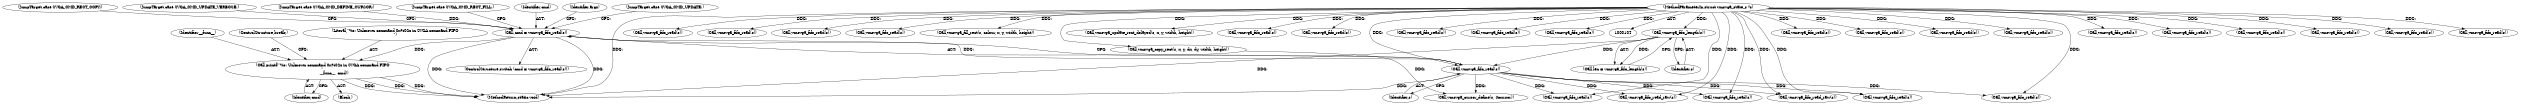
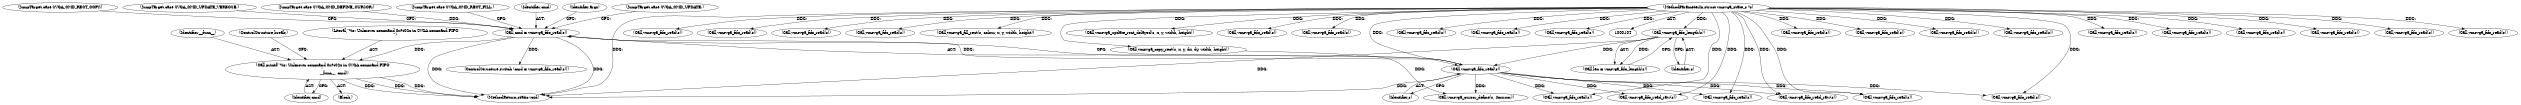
edge "(Call,cmd = vmsvga_fifo_read(s))" -> "(ControlStructure,switch (cmd = vmsvga_fifo_read(s)))": label "AST: " -> "DDG: "
